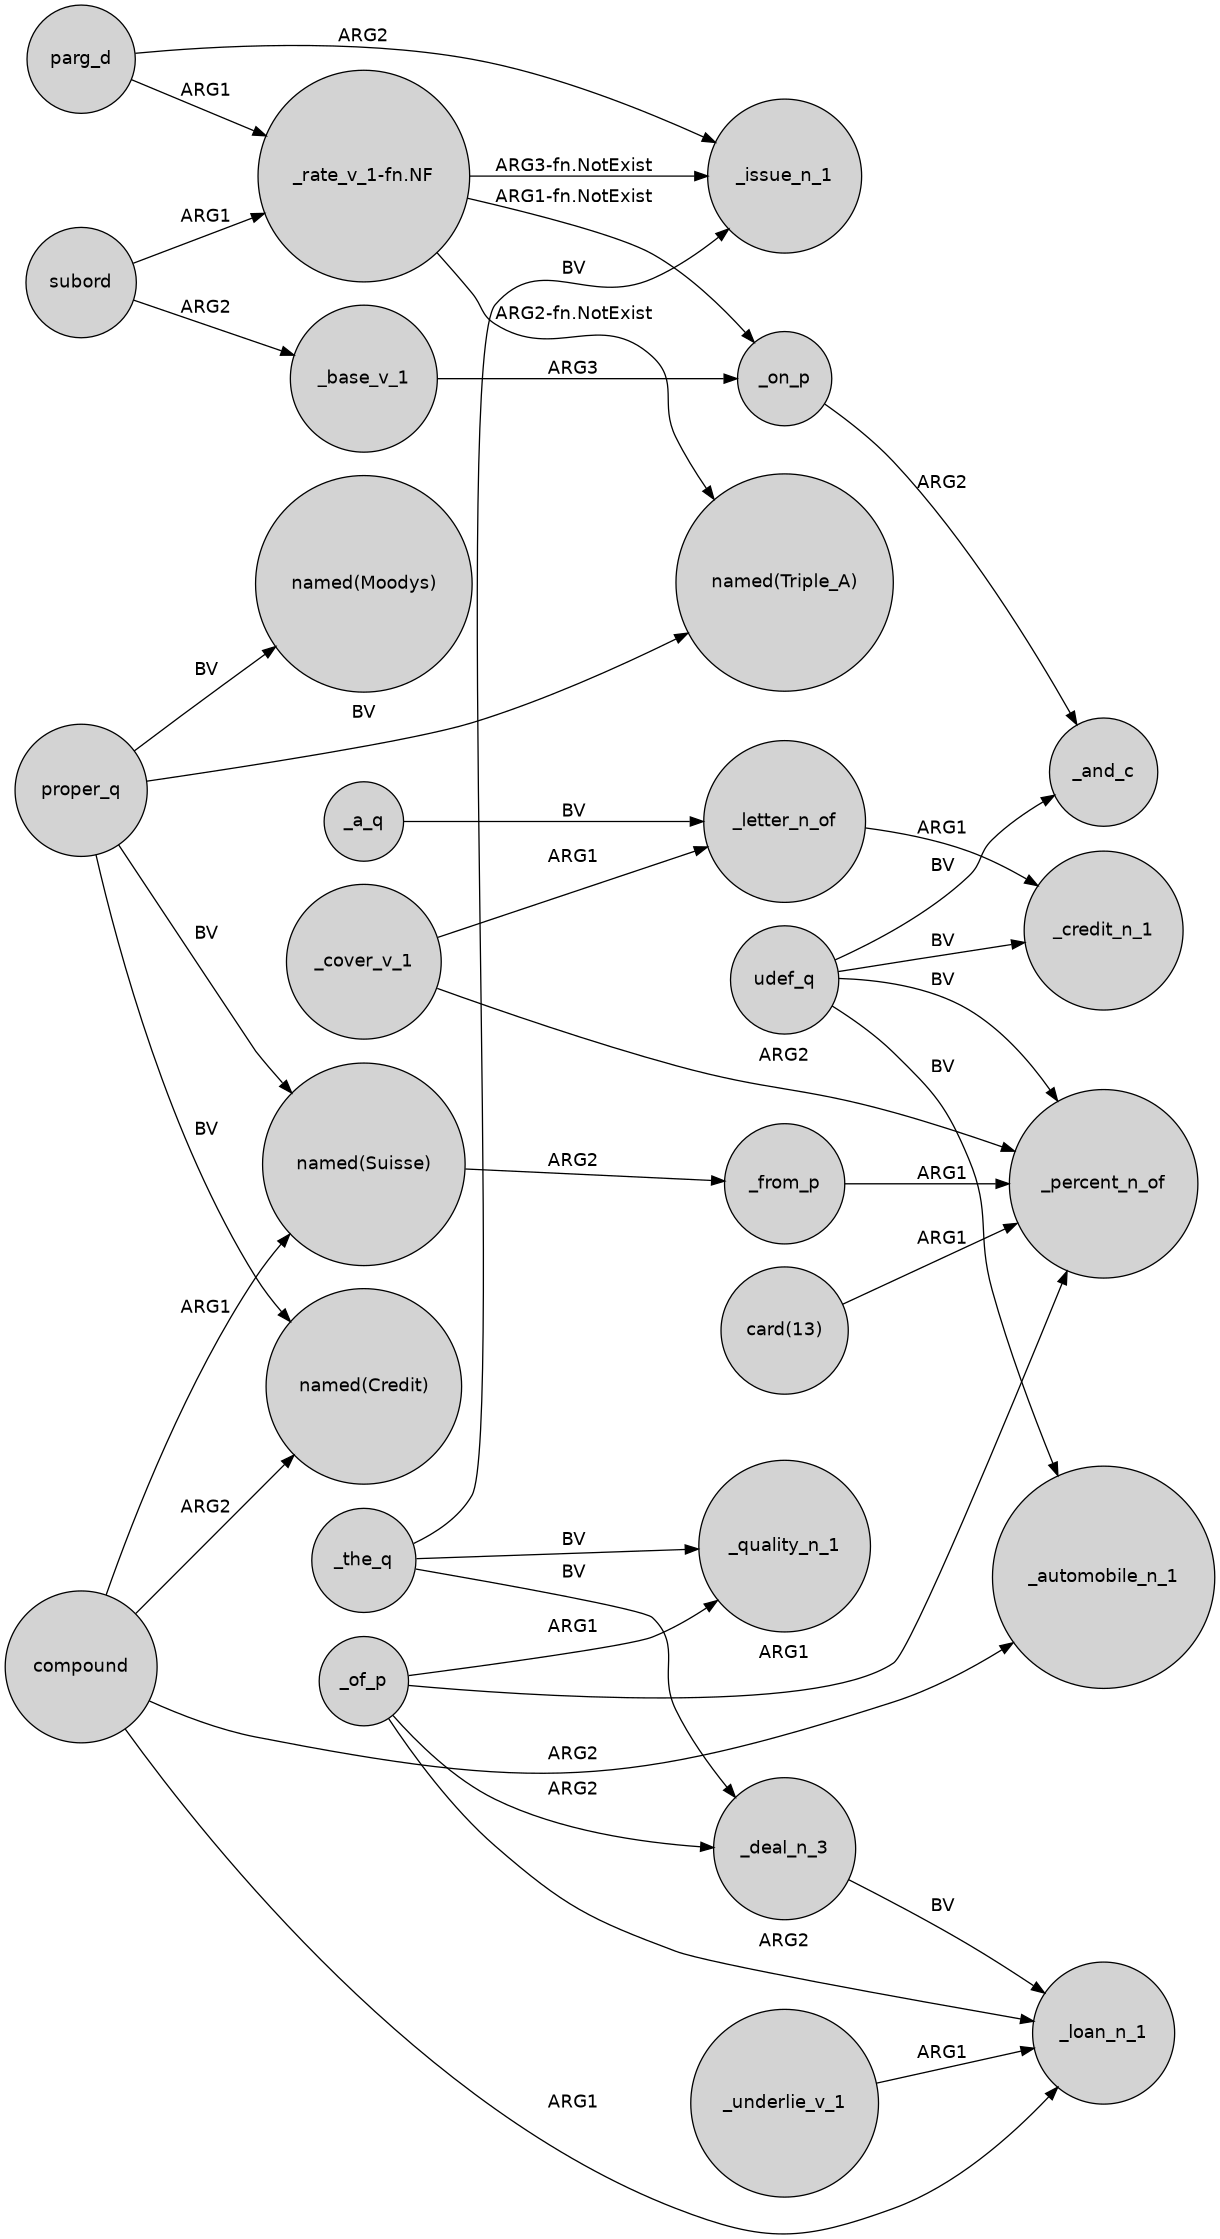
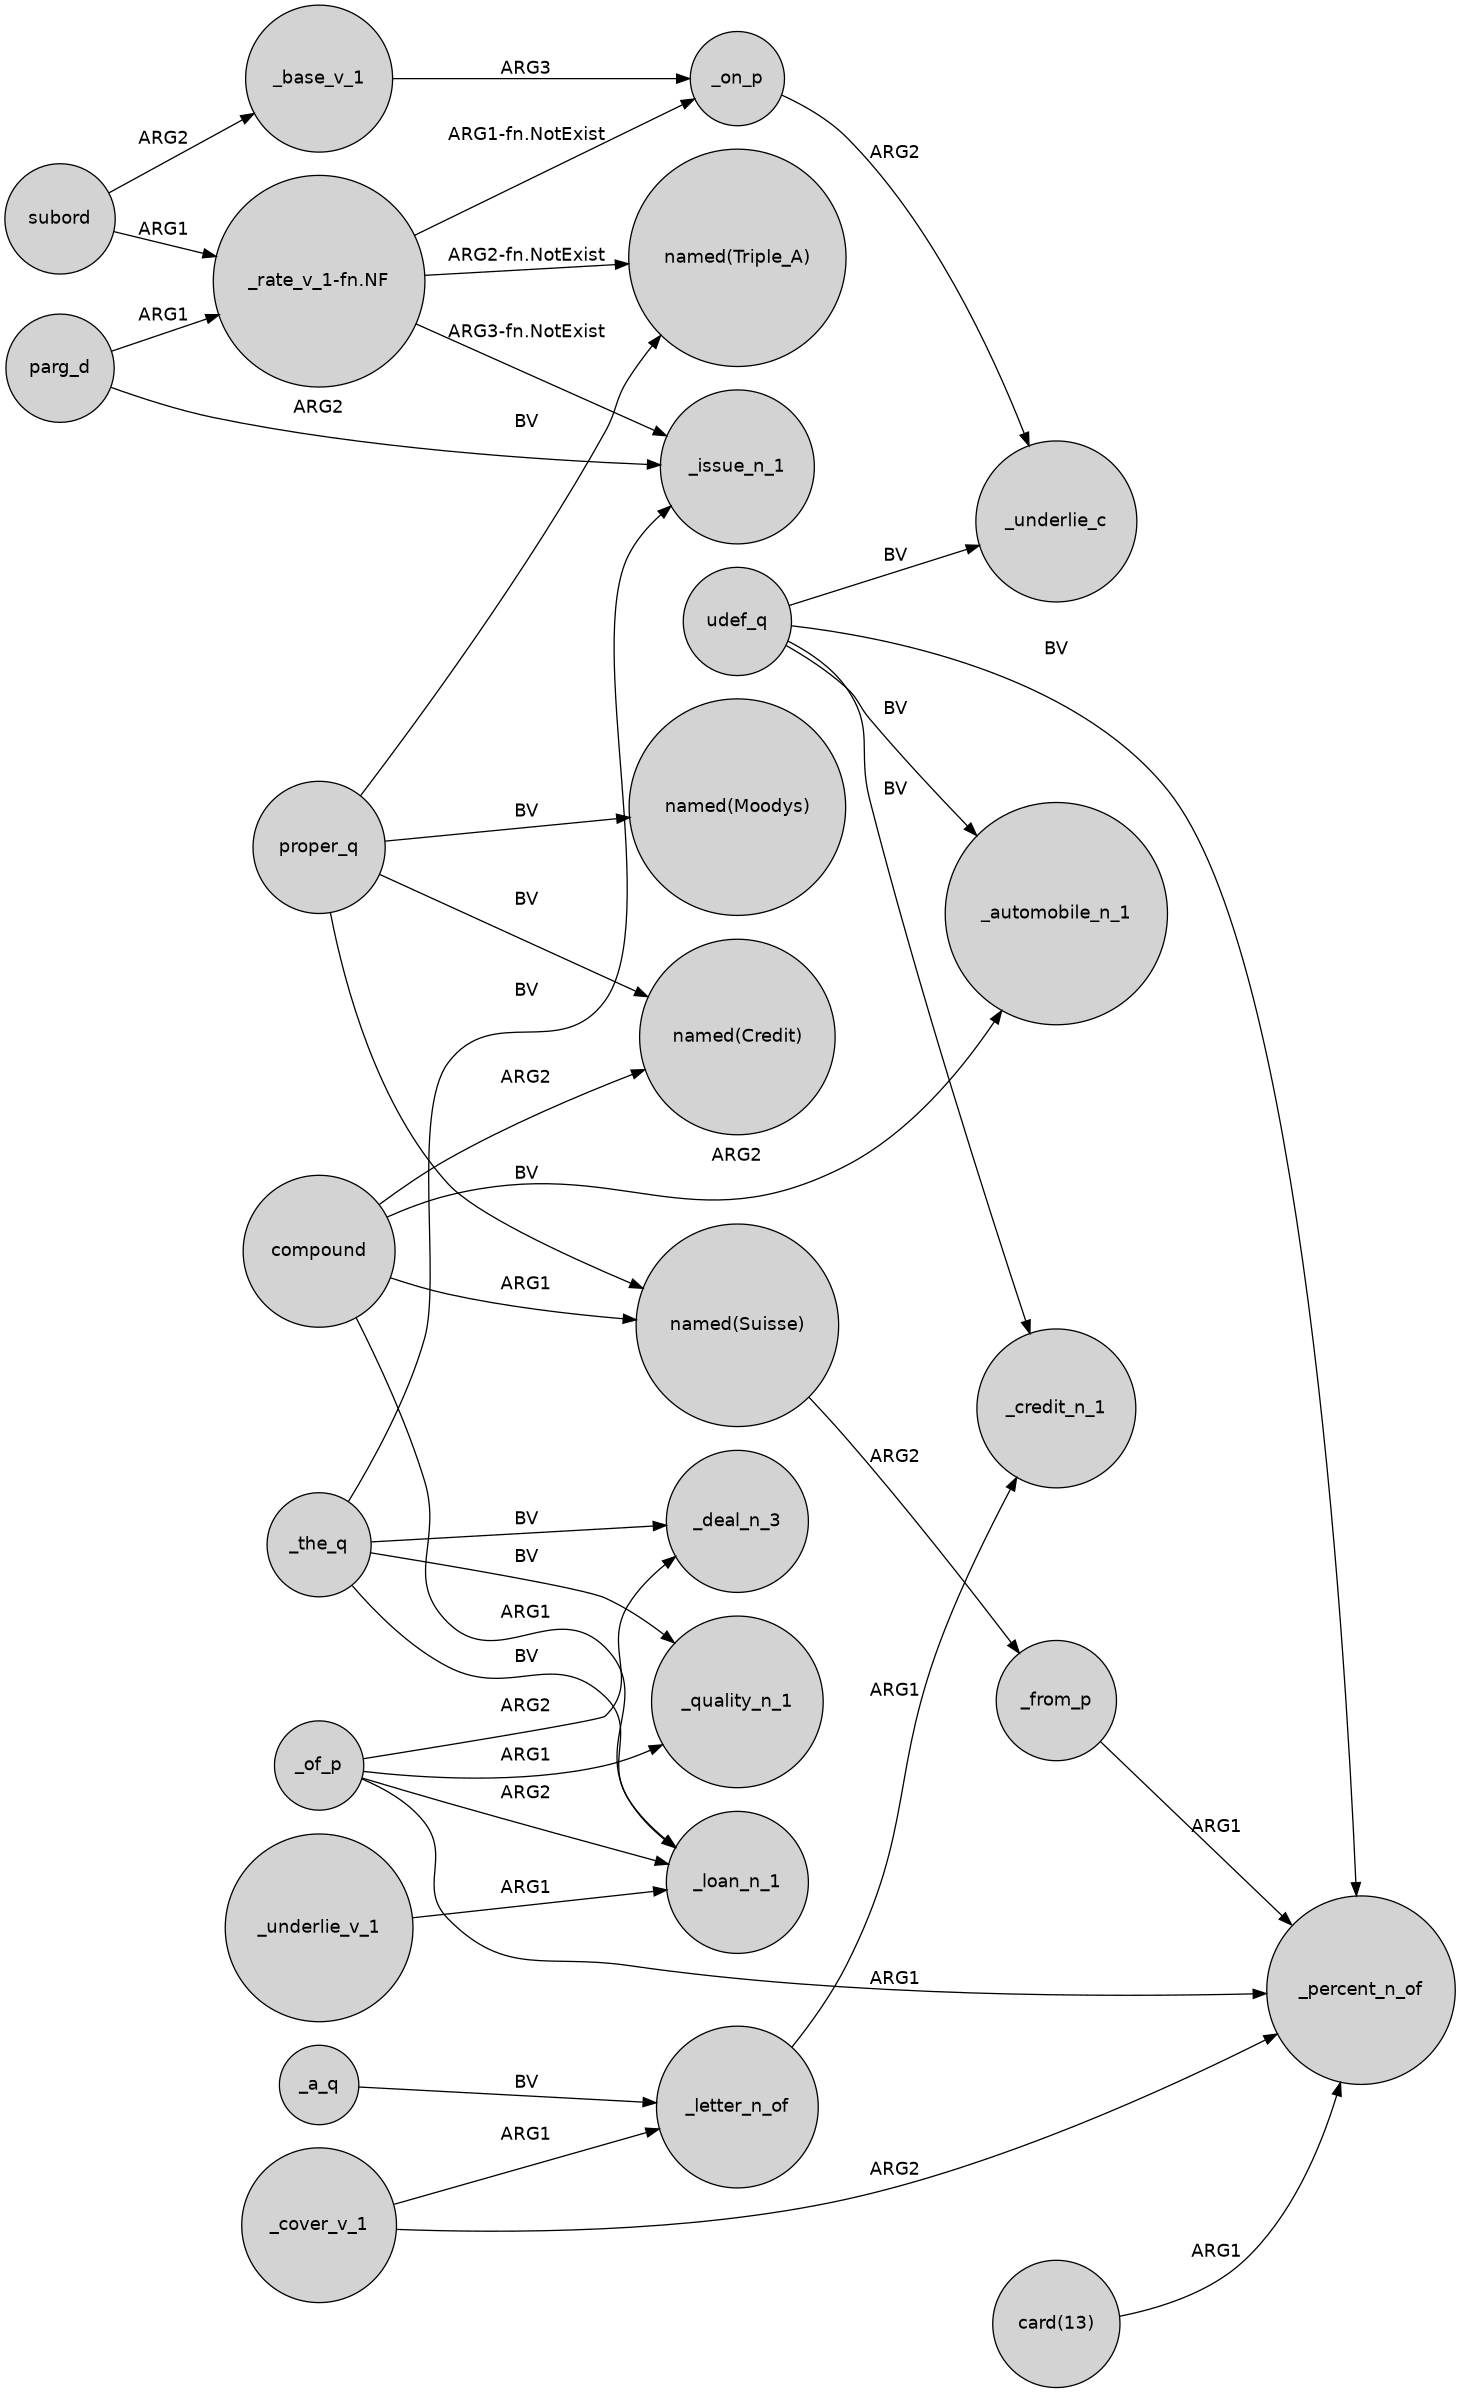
node "_and_c": label "_and_c" -> "_underlie_c"
edge "_deal_n_3" -> "_loan_n_1": now "_the_q" -> "_loan_n_1"
